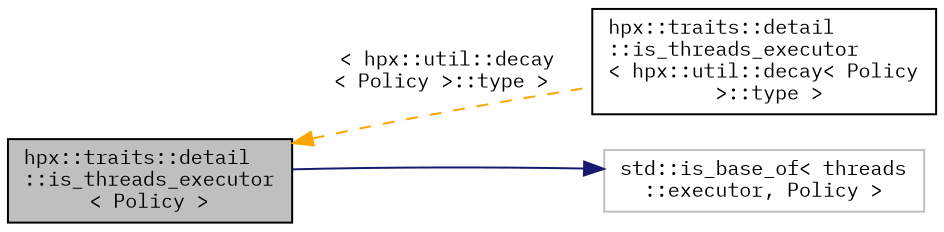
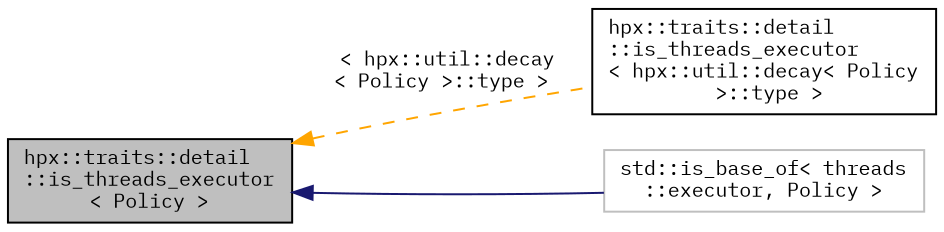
edge "hpx::traits::detail ::is_threads_executor < Policy >" -> "std::is_base_of< threads ::executor, Policy >": reversed
